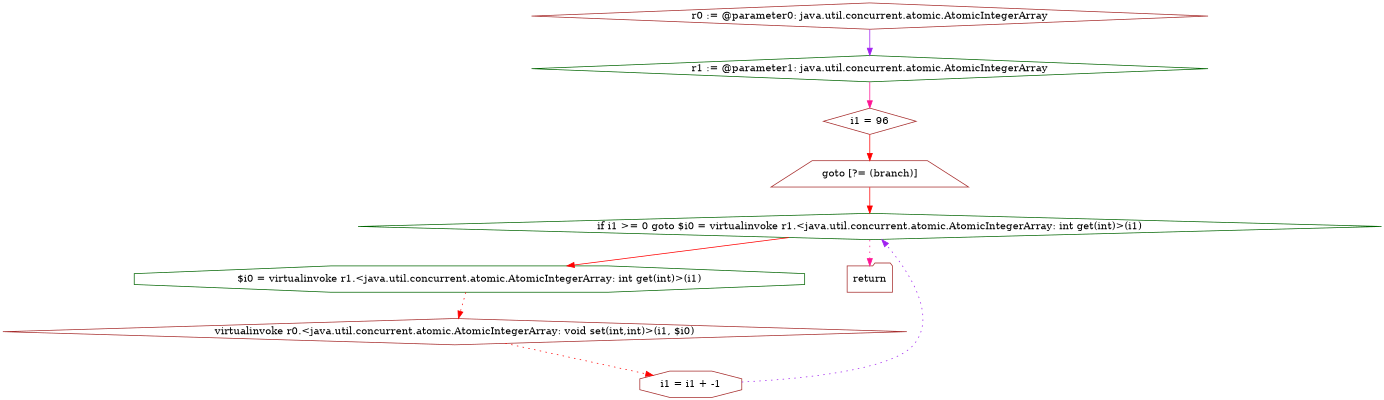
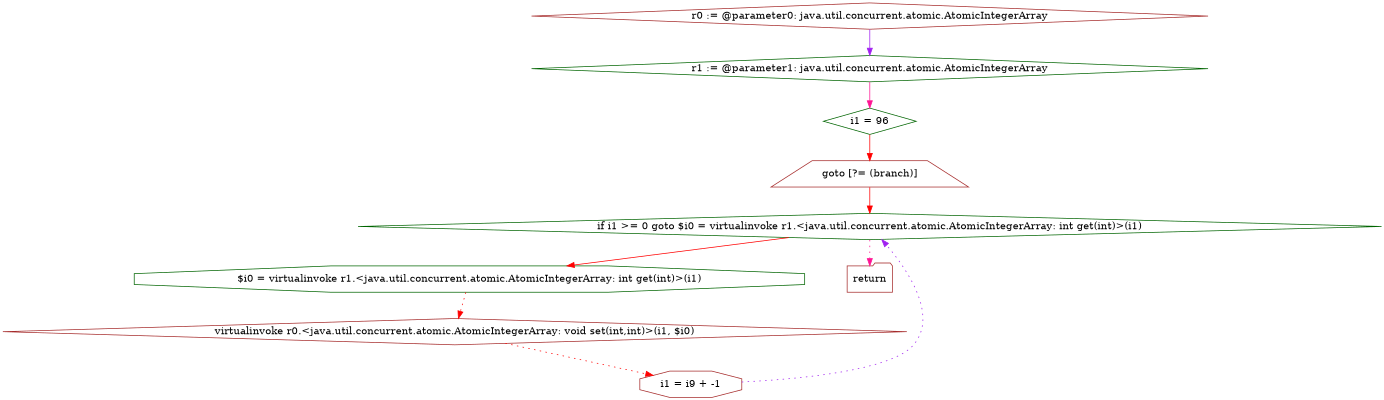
node "i1 = 96": color brown -> darkgreen
node "i1 = i1 + -1": label "i1 = i1 + -1" -> "i1 = i9 + -1"
